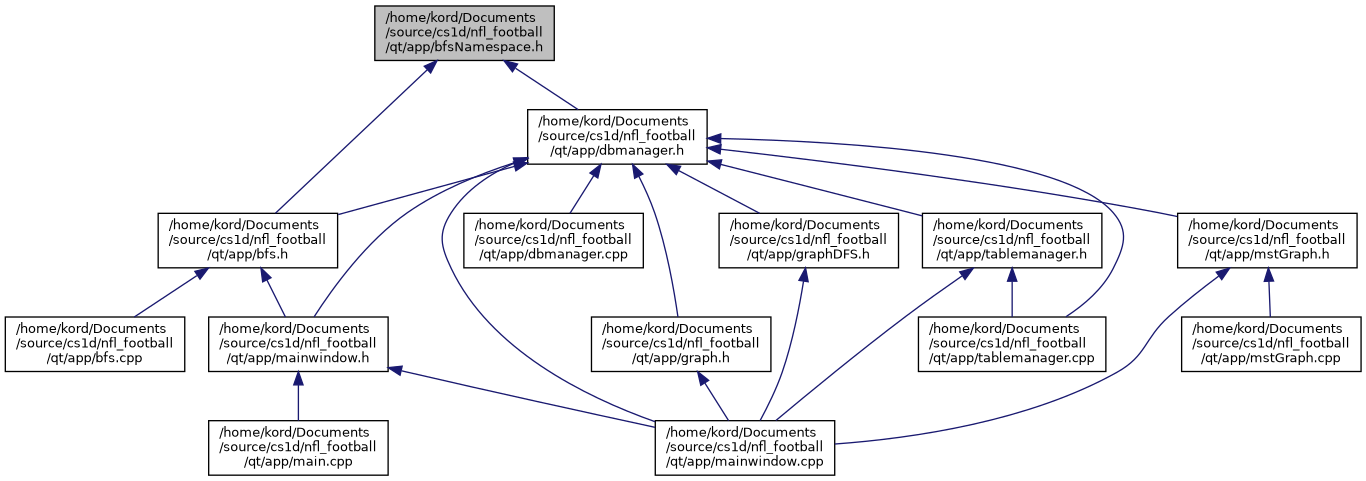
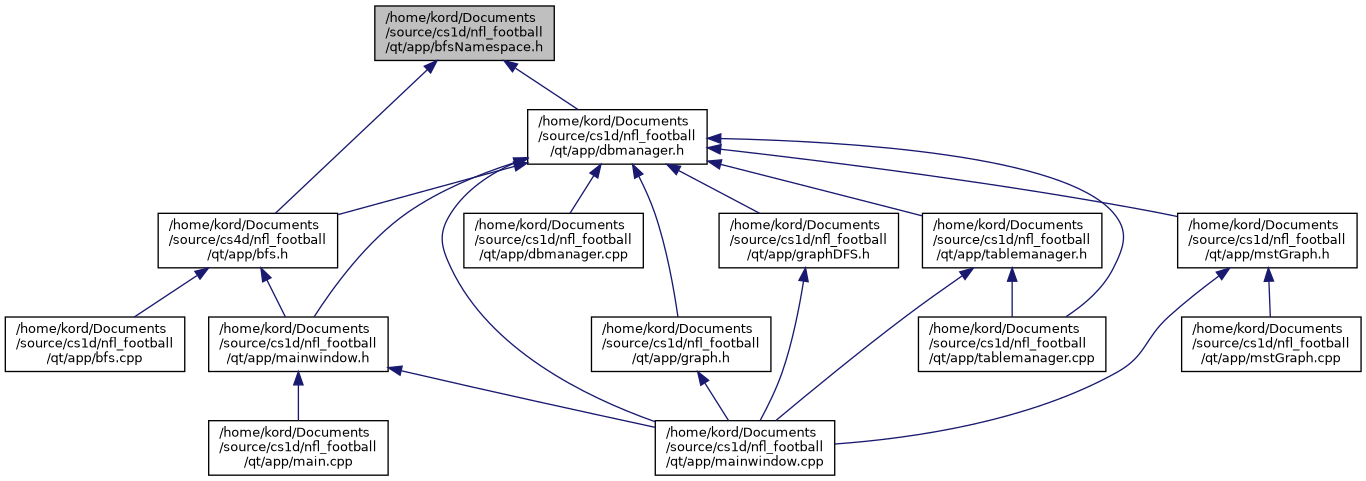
node "/home/kord/Documents /source/cs1d/nfl_football /qt/app/bfs.h": label "/home/kord/Documents /source/cs1d/nfl_football /qt/app/bfs.h" -> "/home/kord/Documents /source/cs4d/nfl_football /qt/app/bfs.h"
